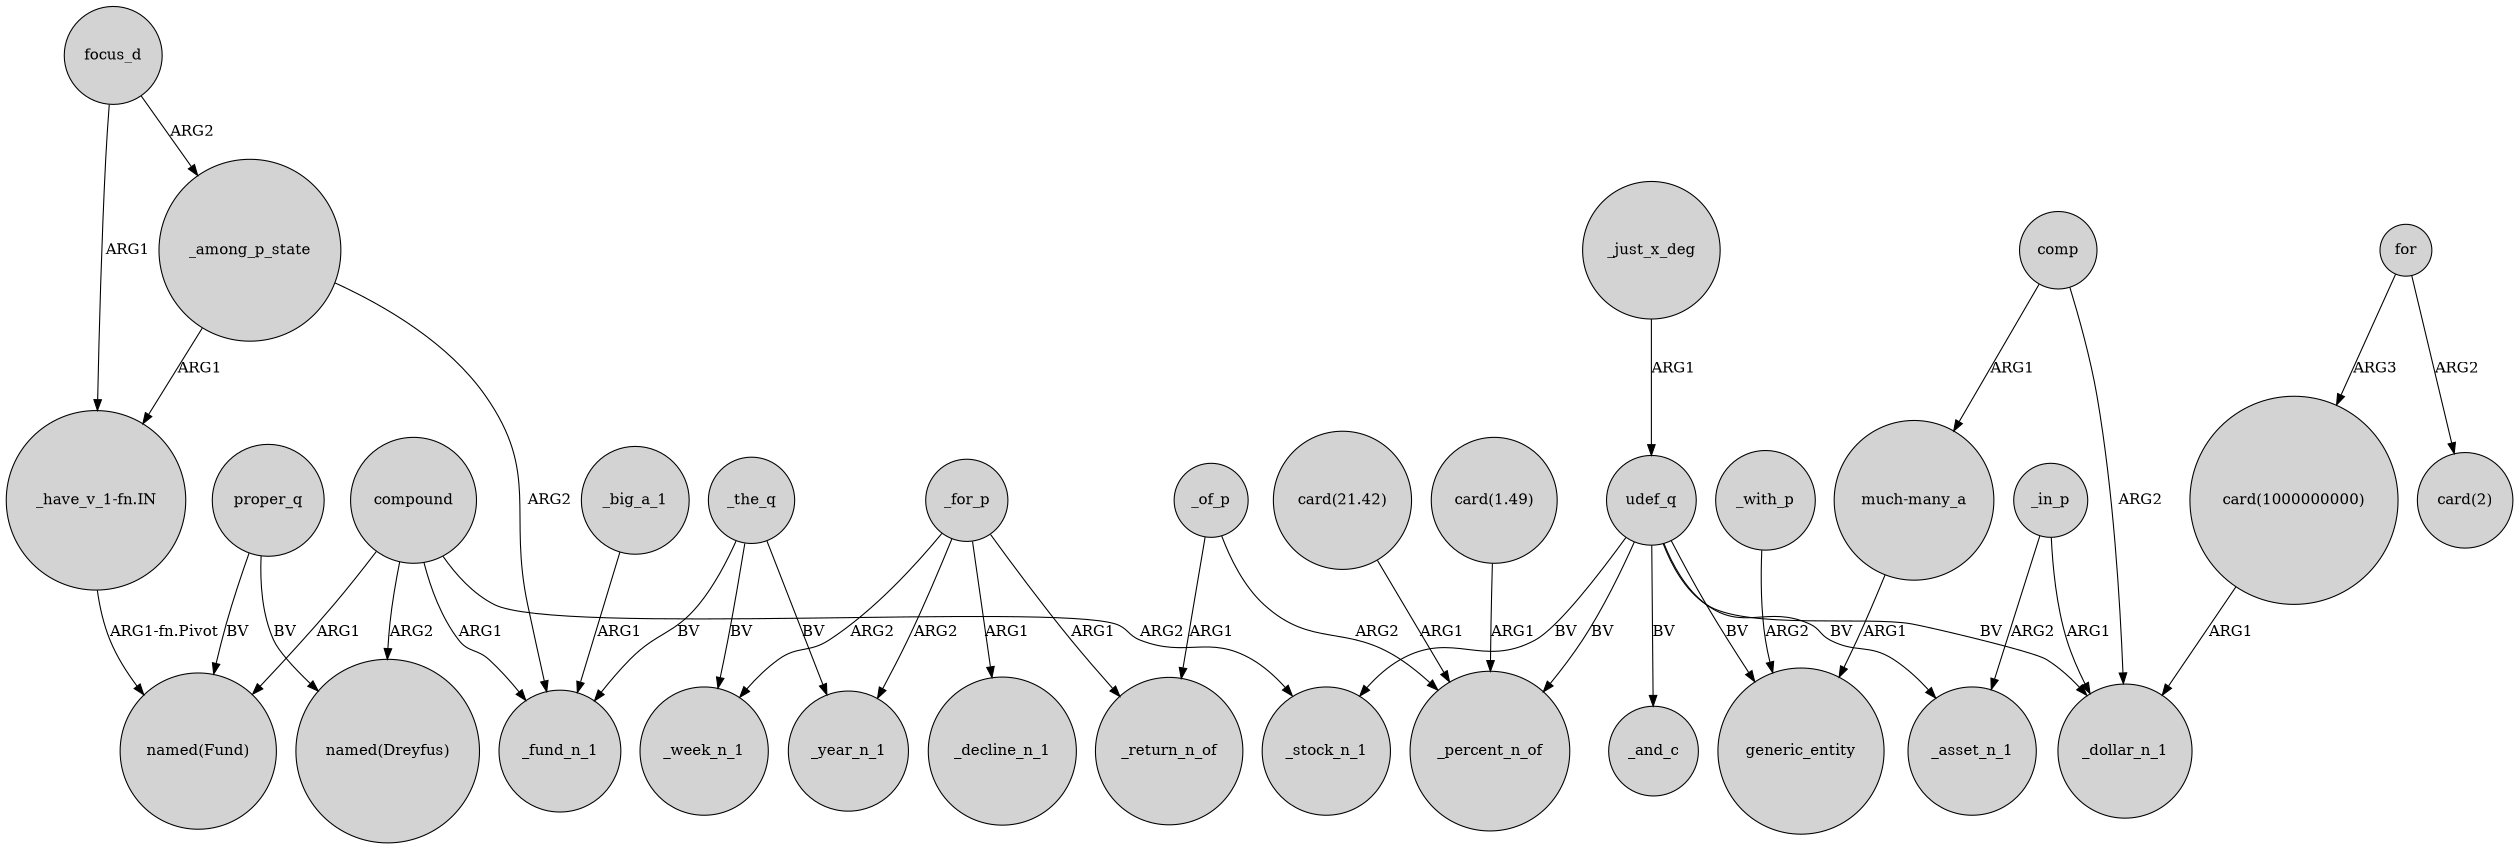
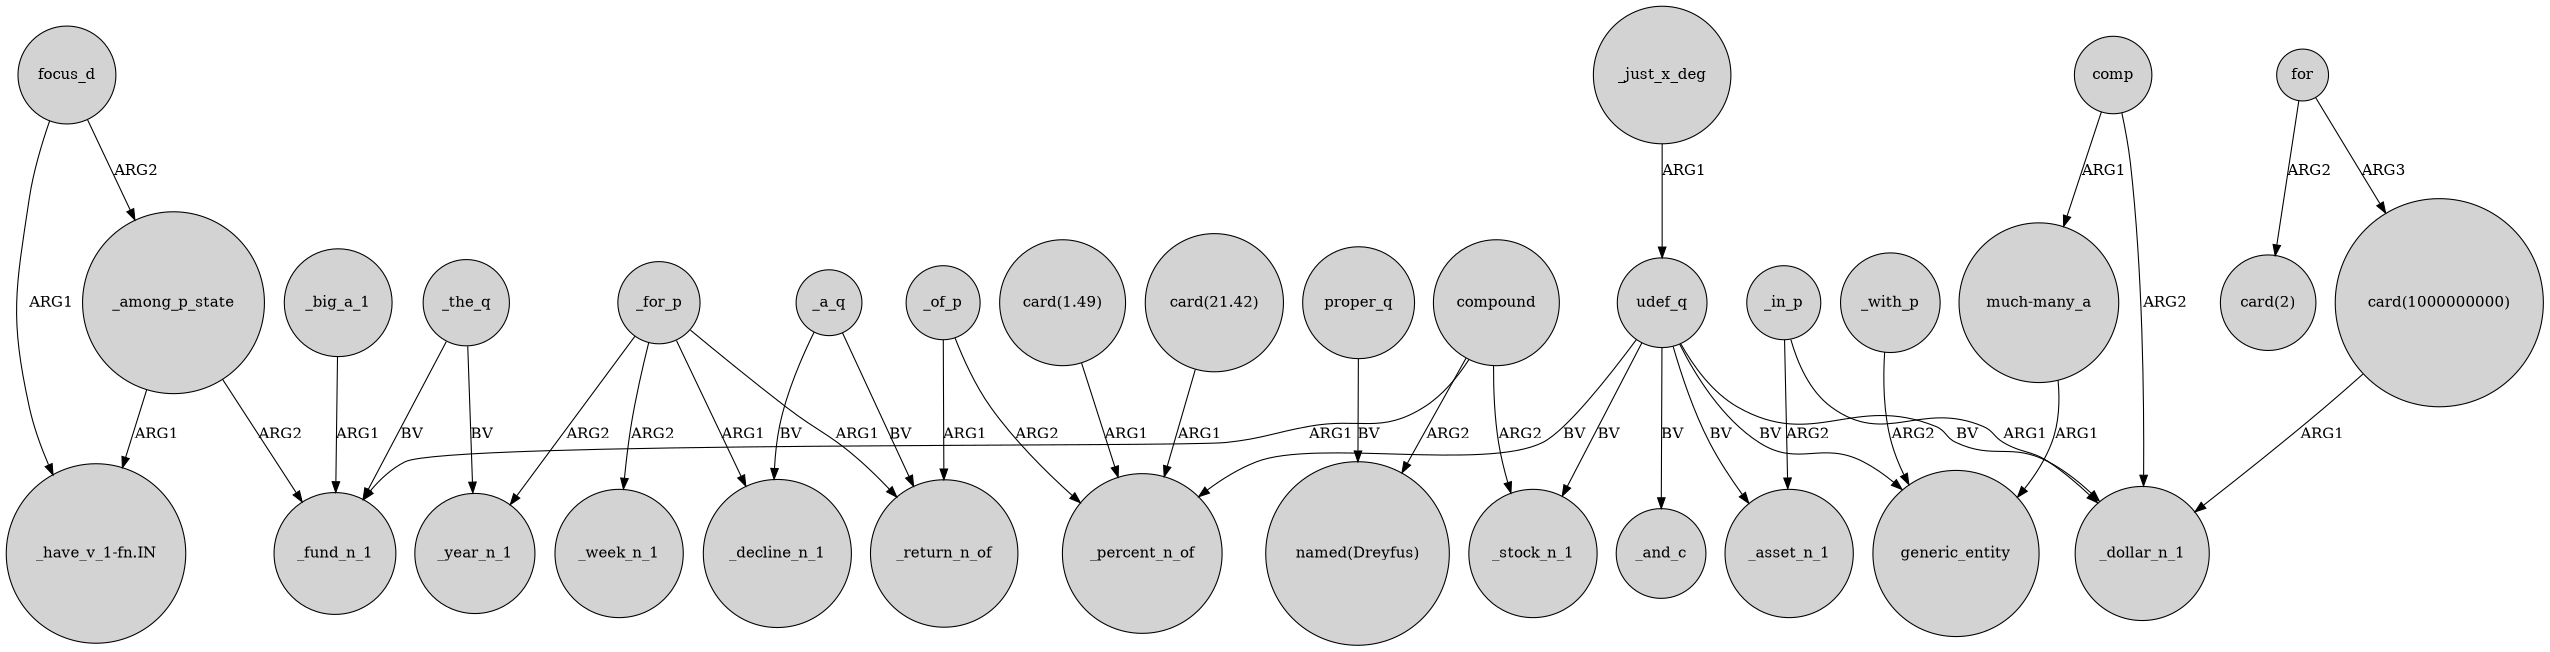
node "_a_q": added
edge "_the_q" -> "_week_n_1": removed, label "BV"
node "named(Fund)": removed
